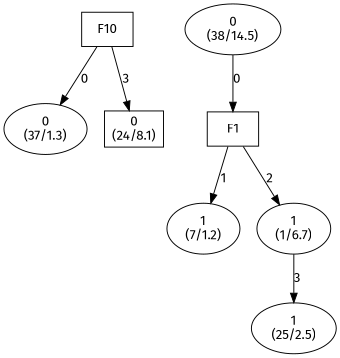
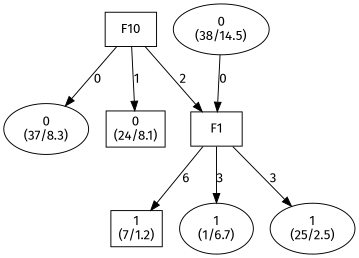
edge "F10" -> "F1": added, label "2"
edge "F10" -> "0 (24/8.1)": label "3" -> "1"
node "0 (37/1.3)": label "0 (37/1.3)" -> "0 (37/8.3)"
edge "F1" -> "1 (7/1.2)": label "1" -> "6"
edge "F1" -> "1 (1/6.7)": label "2" -> "3"
node "1 (7/1.2)": shape ellipse -> box
edge "1 (1/6.7)" -> "1 (25/2.5)": now "F1" -> "1 (25/2.5)"
